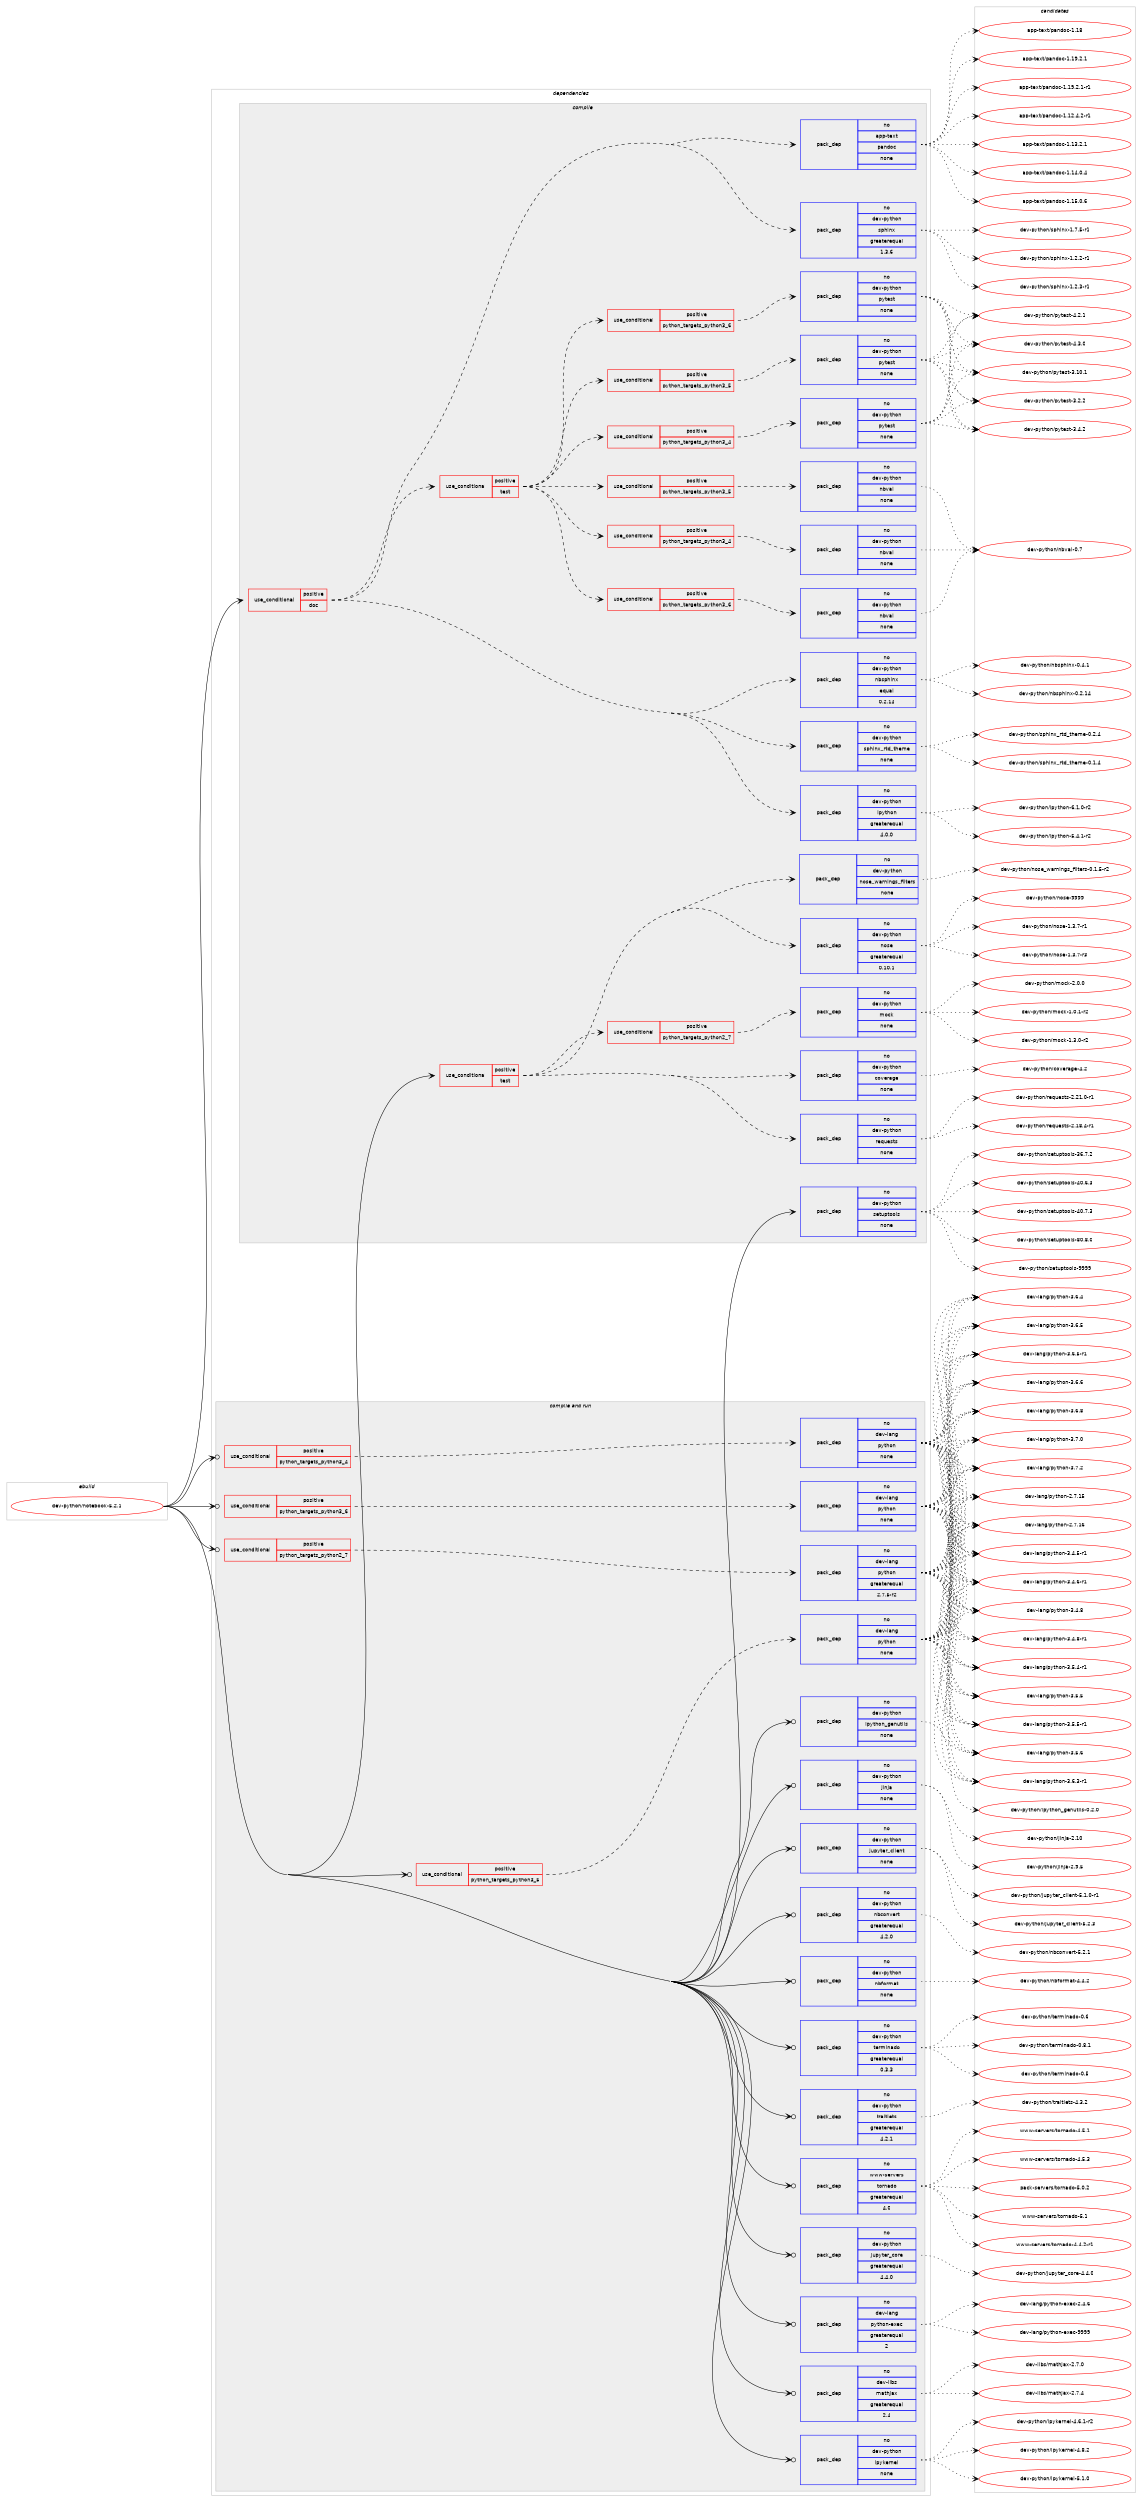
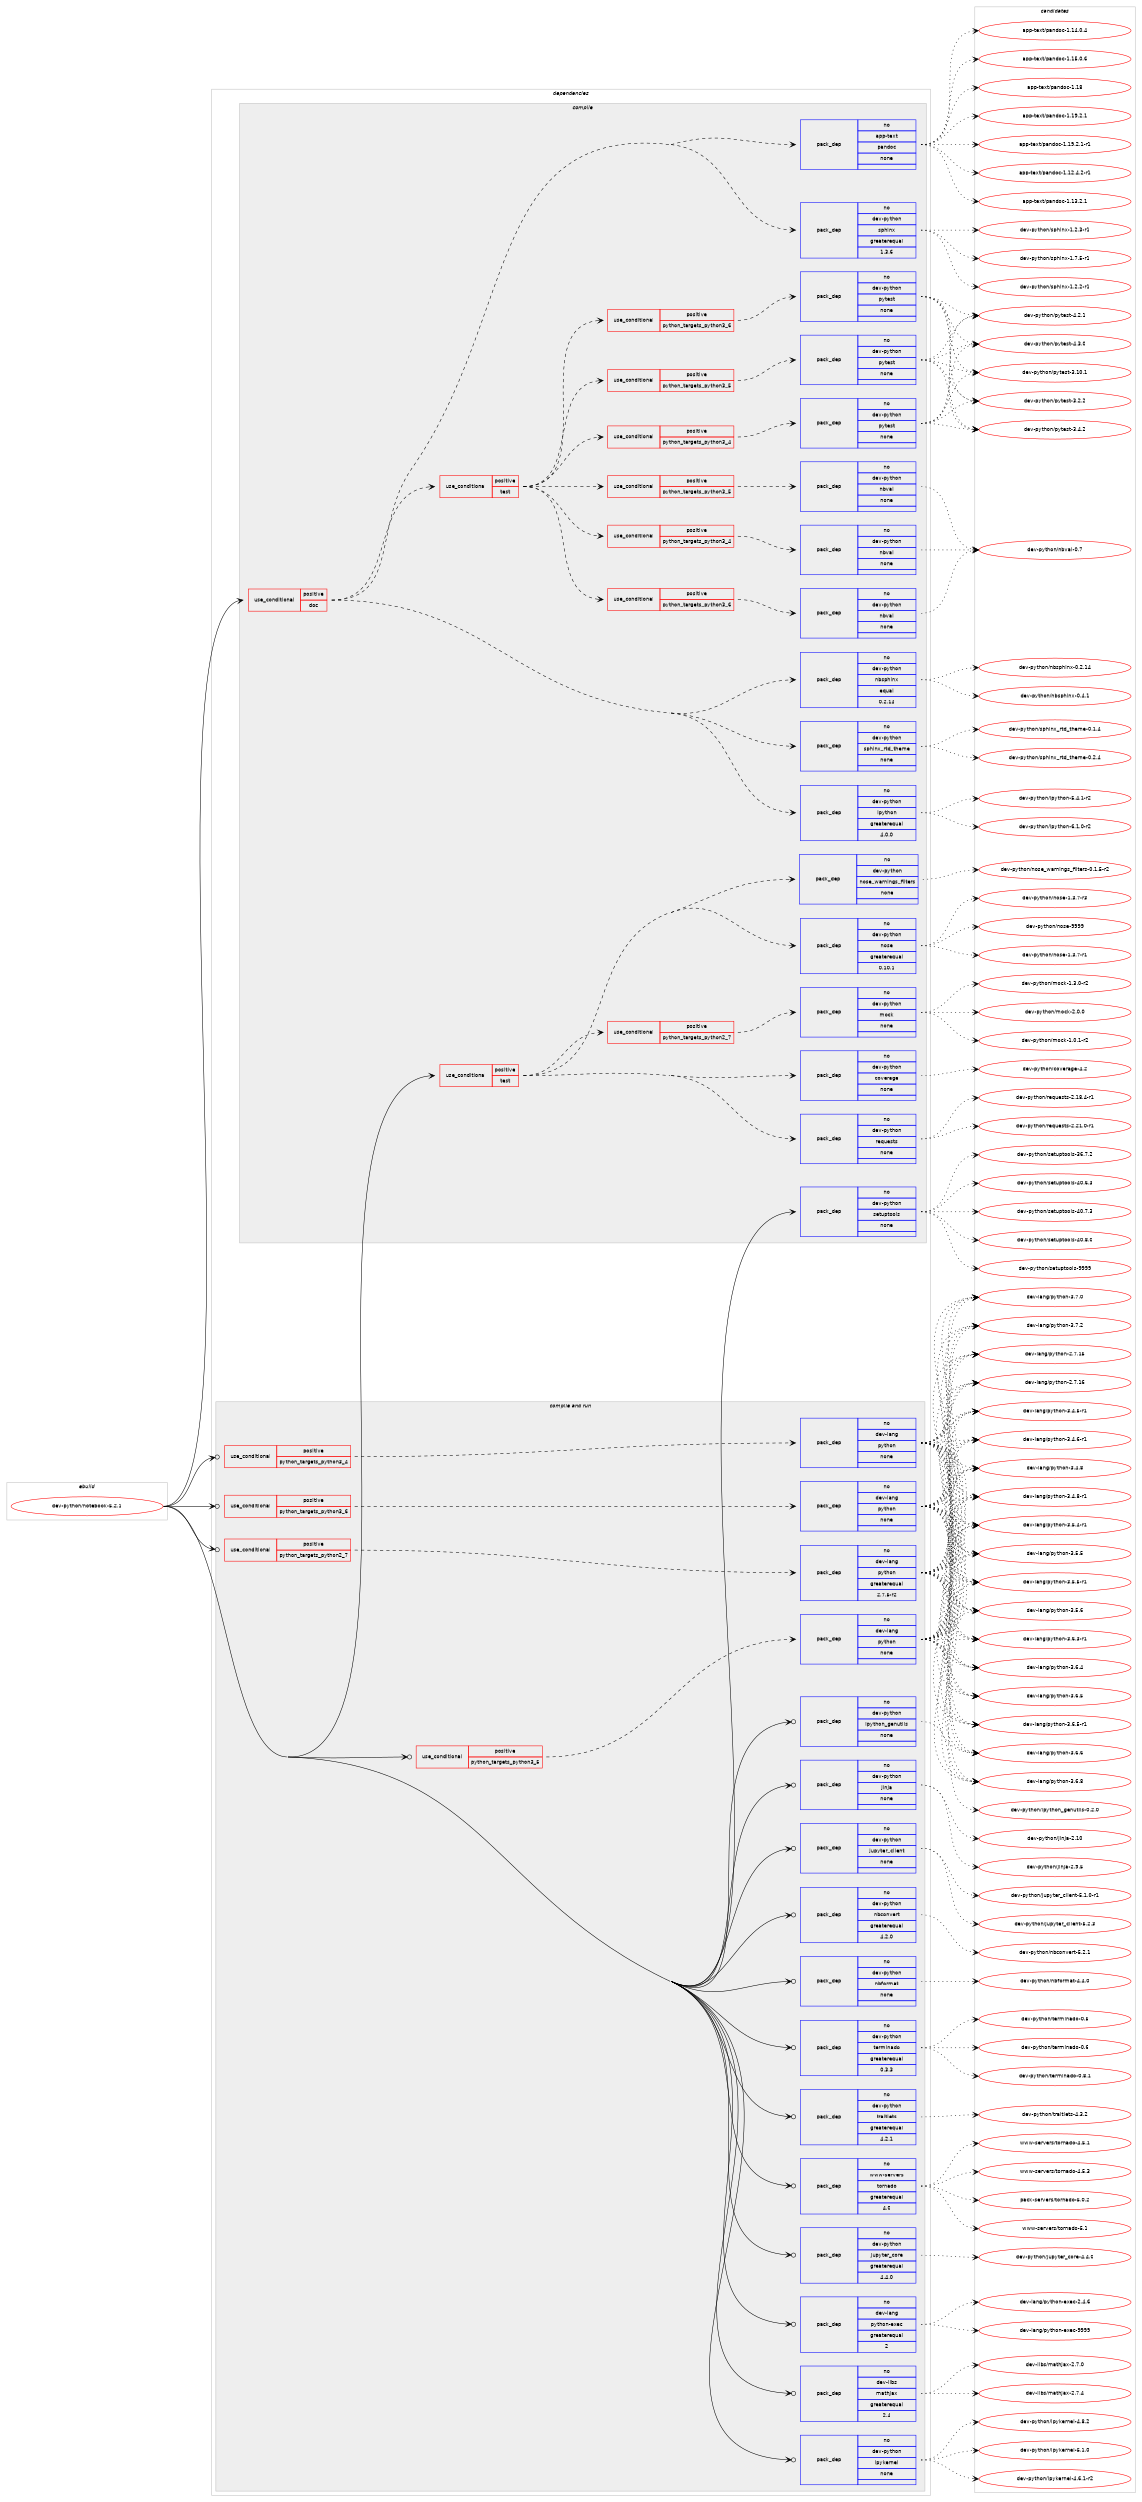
node "dev-python/setuptools-80.8.0": label "dev-python/setuptools-80.8.0" -> "dev-python/setuptools-40.8.0"
node "dev-python/nbformat-4.4.2": label "dev-python/nbformat-4.4.2" -> "dev-python/nbformat-4.4.0"
node "www-servers/tornado-4.4.2-r1": removed
